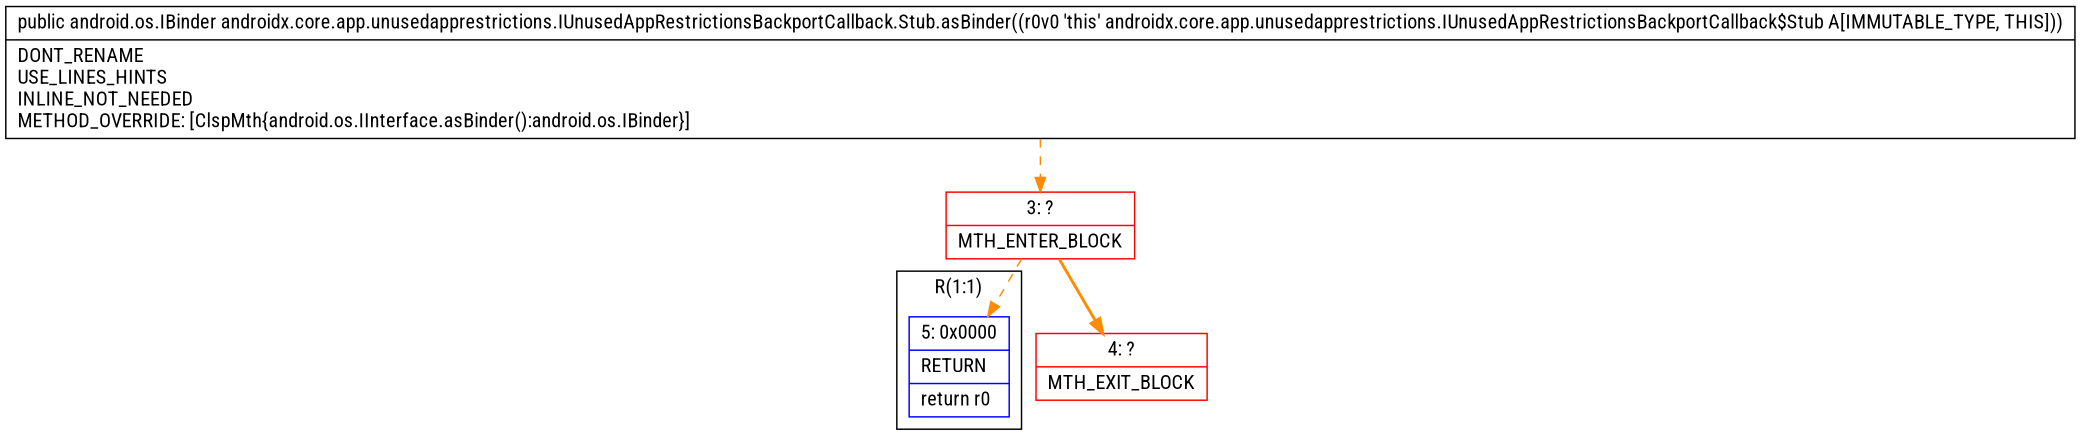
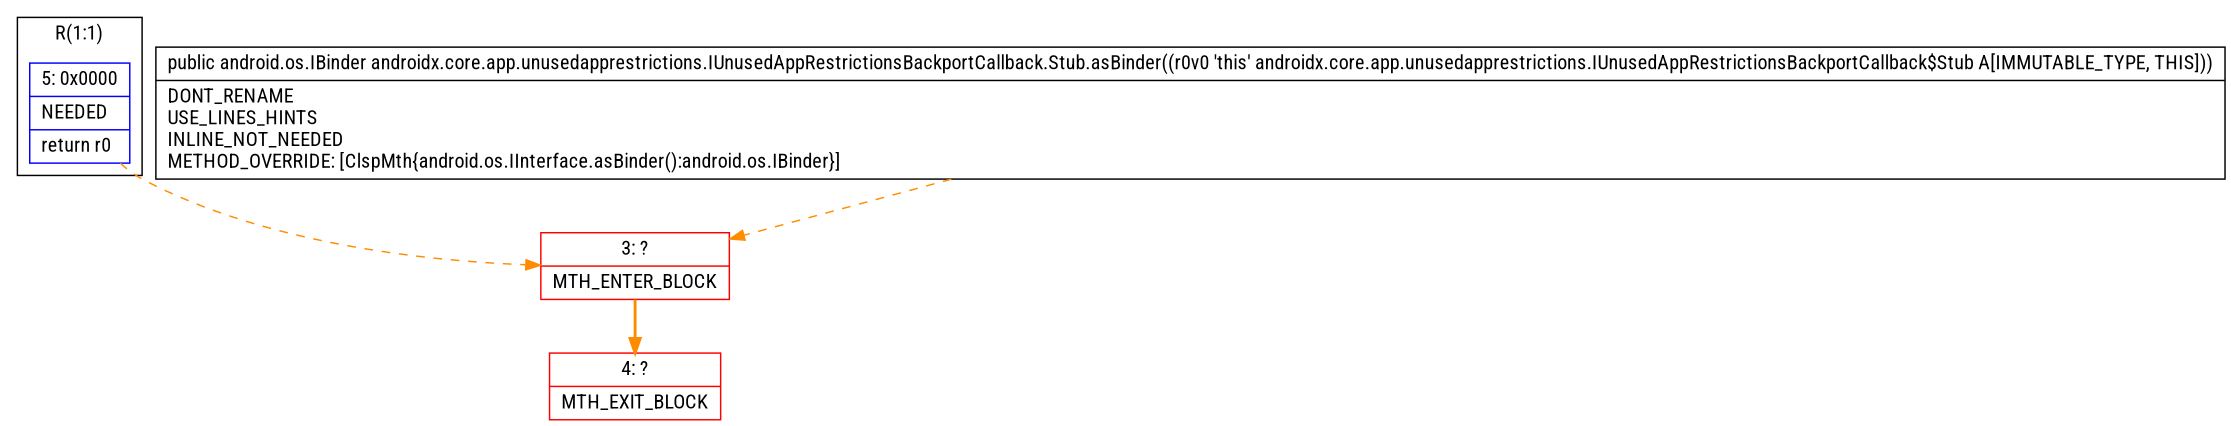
edge "3: ?" -> "5: 0x0000": reversed
node "5: 0x0000": text "RETURN" -> "NEEDED"
